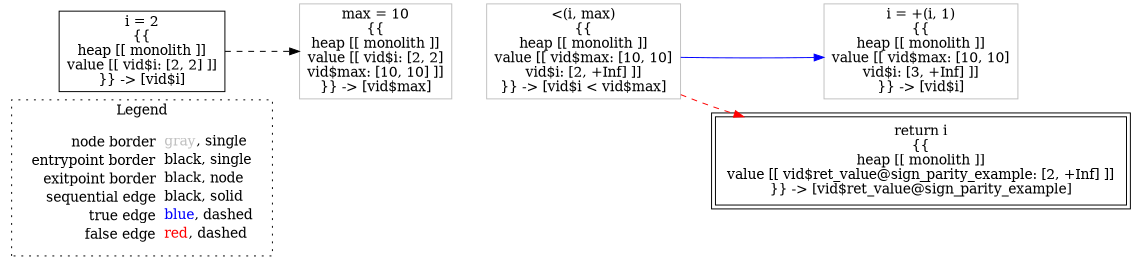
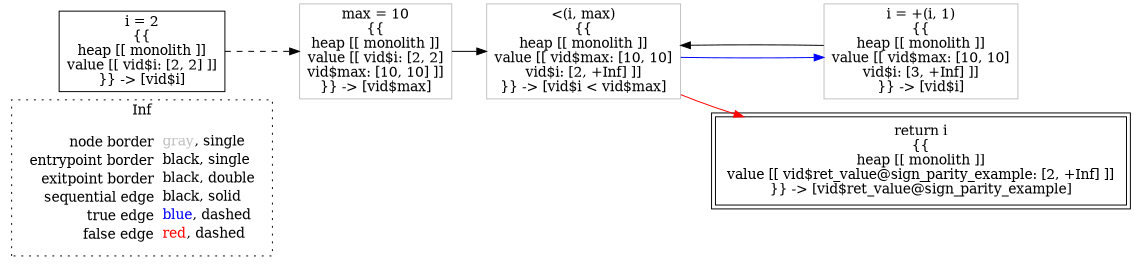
edge "i = +(i, 1)" -> "<(i, max)": added
edge "max = 10" -> "<(i, max)": added
edge "<(i, max)" -> "return i": style dashed -> solid
cluster "Legend": label "Legend" -> "Inf"
node "node border": text ", node" -> ", double"
